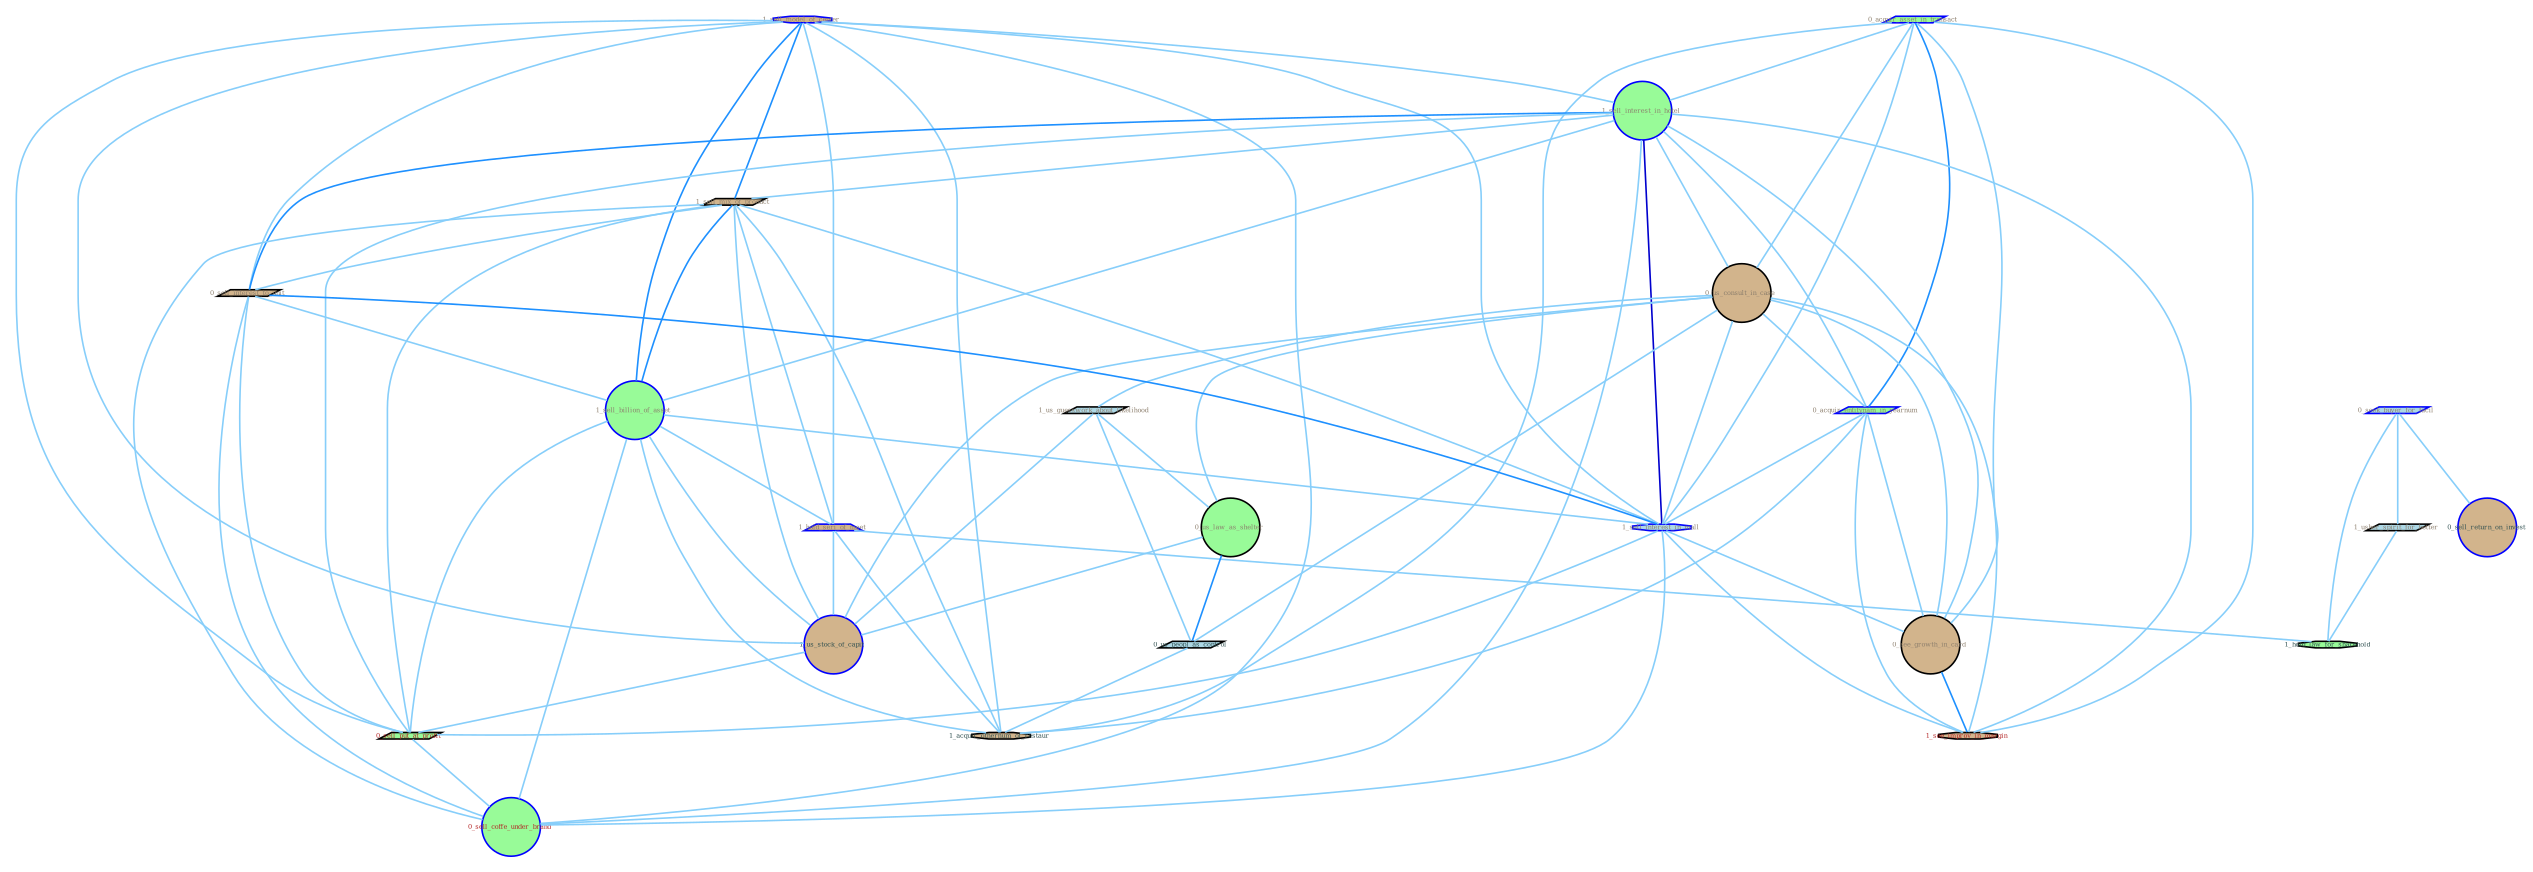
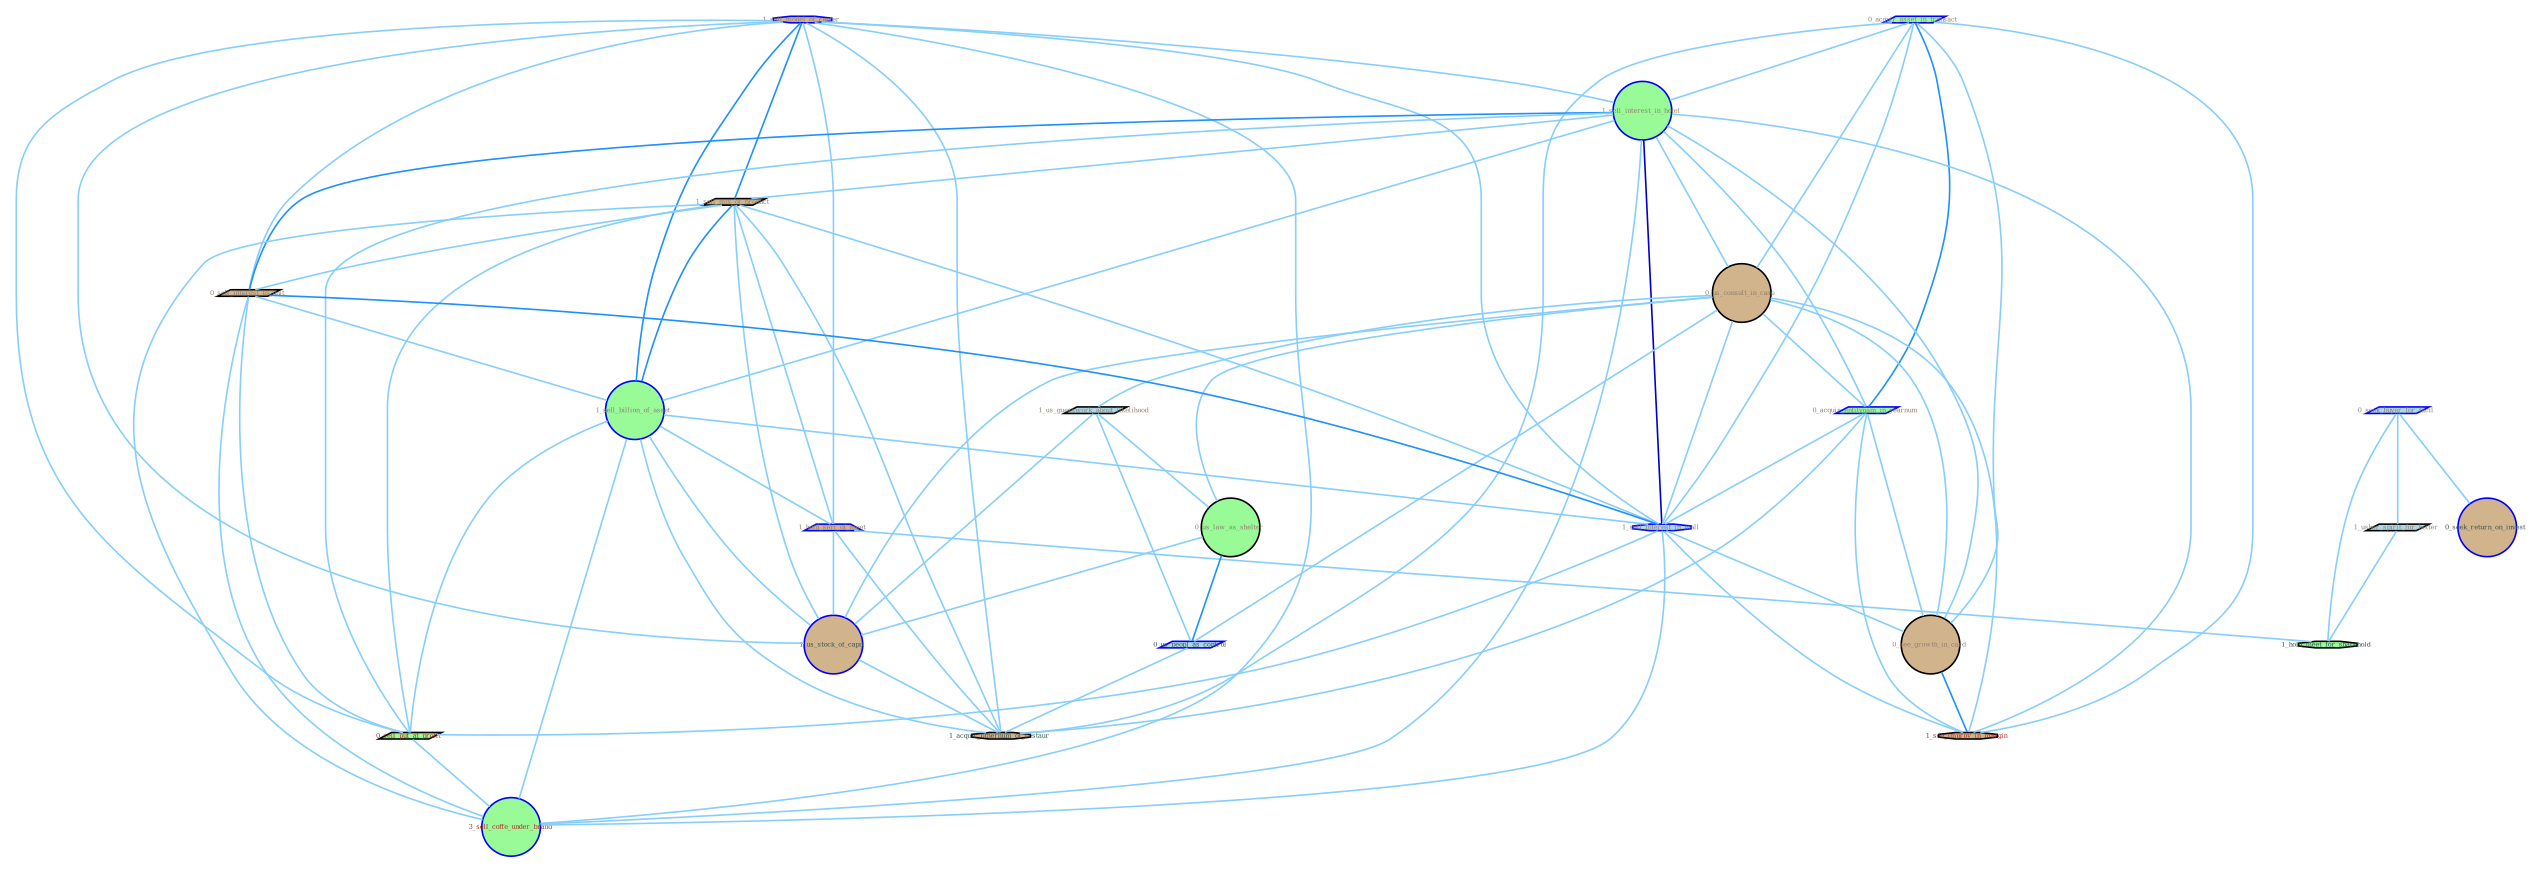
node "0_sell_return_on_invest": label "0_sell_return_on_invest" -> "0_seek_return_on_invest"
node "0_us_peopl_as_control": color black -> blue
node "1_hold_law_for_sharehold": label "1_hold_law_for_sharehold" -> "1_hold_meet_for_sharehold"
edge "1_us_stock_of_capit" -- "0_sell_put_at_profit": now "1_us_stock_of_capit" -- "1_acquir_othernum_of_restaur"
node "0_sell_coffe_under_brand": label "0_sell_coffe_under_brand" -> "3_sell_coffe_under_brand"
